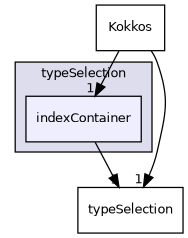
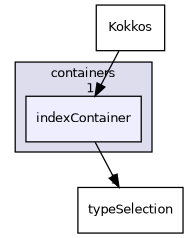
cluster "typeSelection": label "typeSelection" -> "containers"
edge "Kokkos" -> "typeSelection": removed
